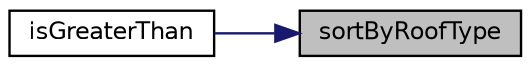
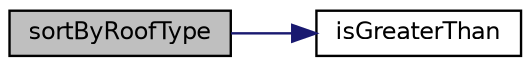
edge "isGreaterThan" -> "sortByRoofType": reversed
